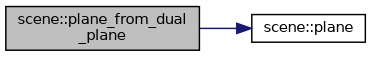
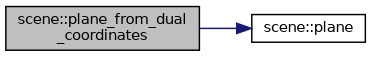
node "scene::plane_from_dual _plane": label "scene::plane_from_dual _plane" -> "scene::plane_from_dual _coordinates"
